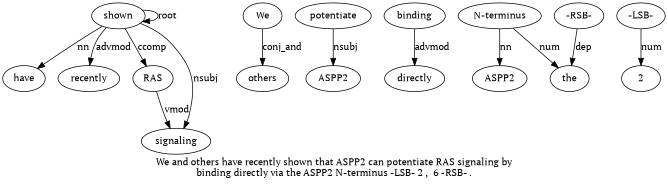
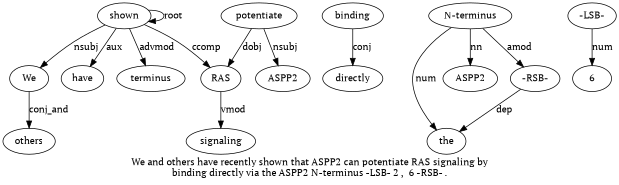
edge "potentiate" -> "RAS": added, label "dobj"
edge "N-terminus" -> "-RSB-": added, label "amod"
edge "shown" -> "have": label "nn" -> "aux"
edge "binding" -> "directly": label "advmod" -> "conj"
edge "shown" -> "signaling": now "shown" -> "We"
node "recently": label "recently" -> "terminus"
node "2": label "2" -> "6"
